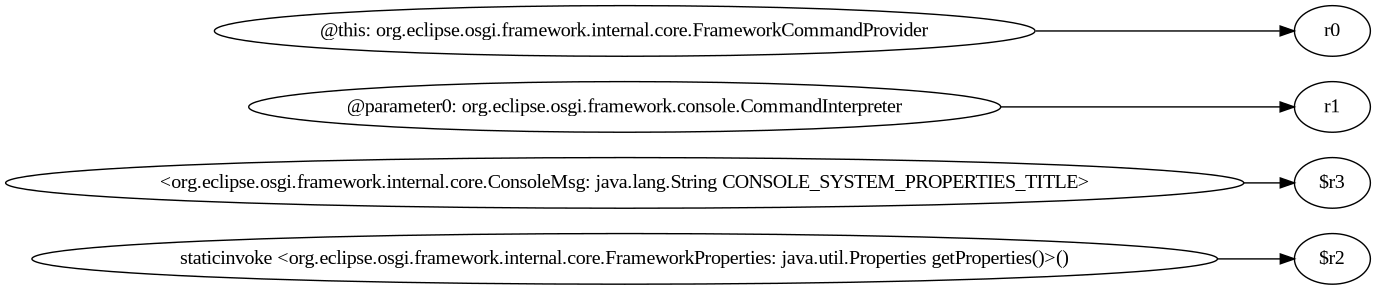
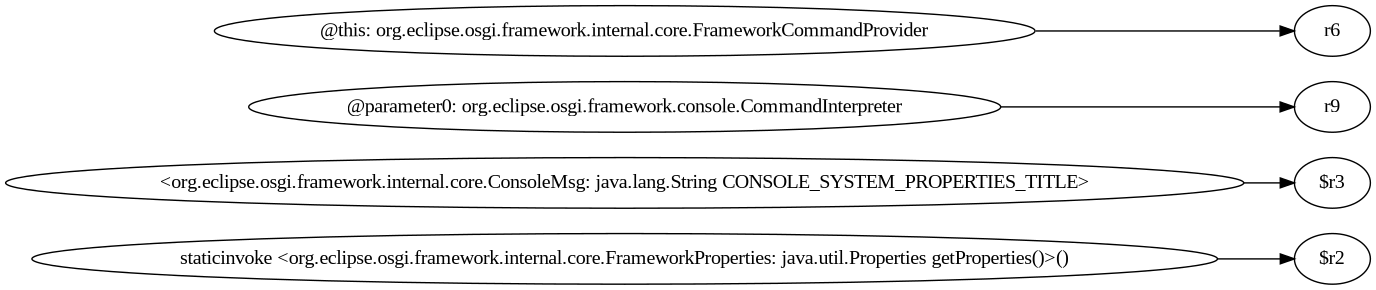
node "r0": label "r0" -> "r6"
node "r1": label "r1" -> "r9"
